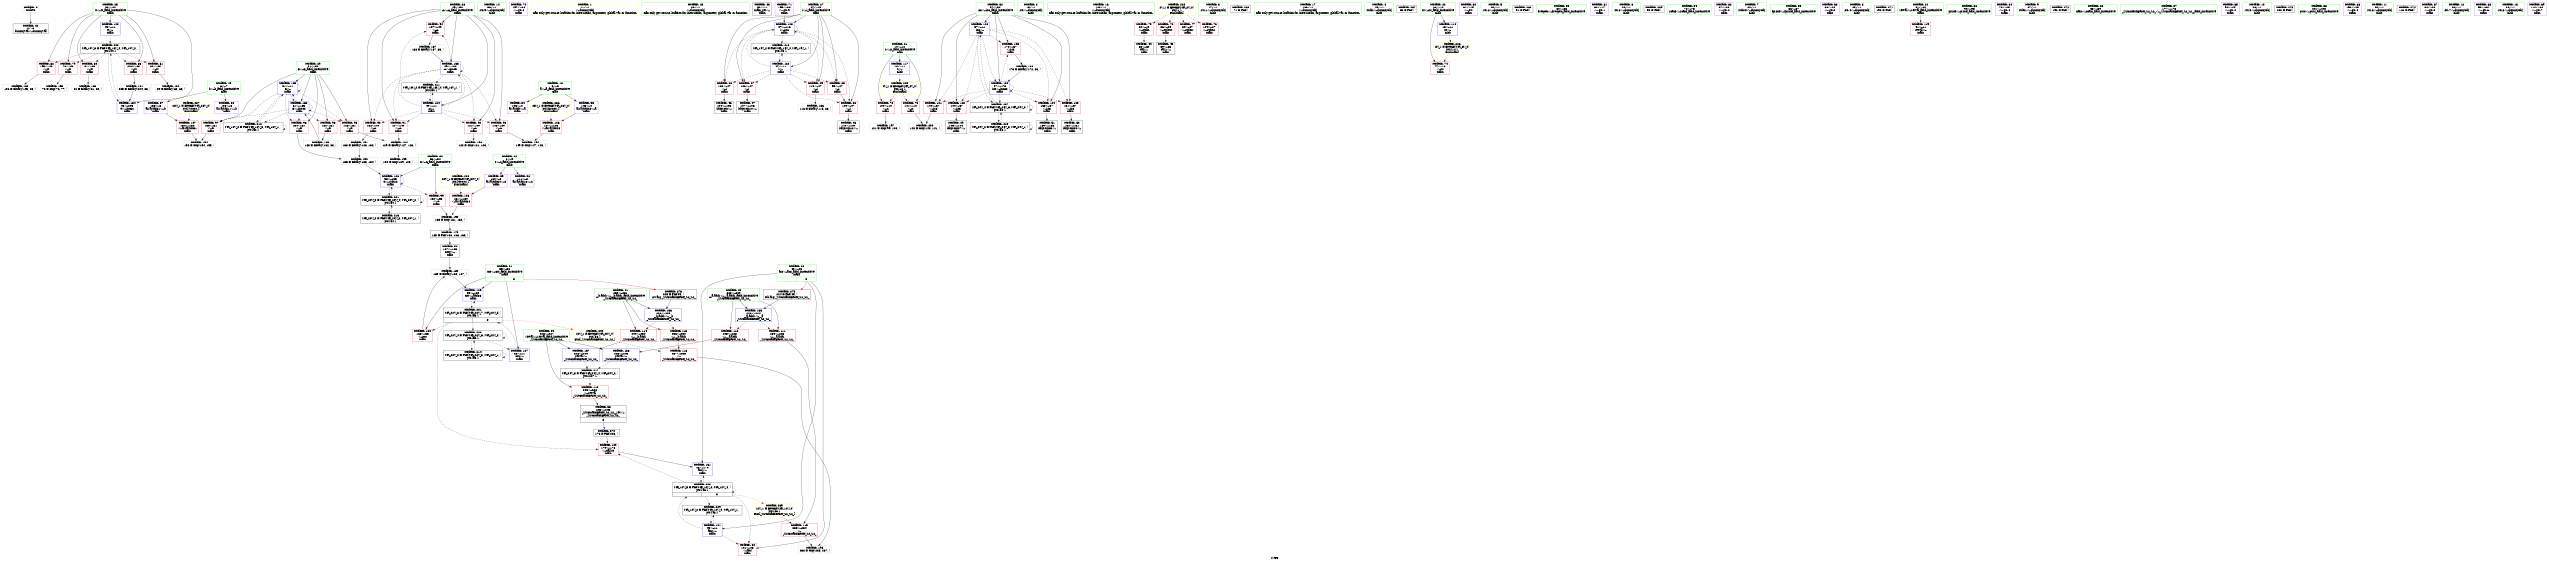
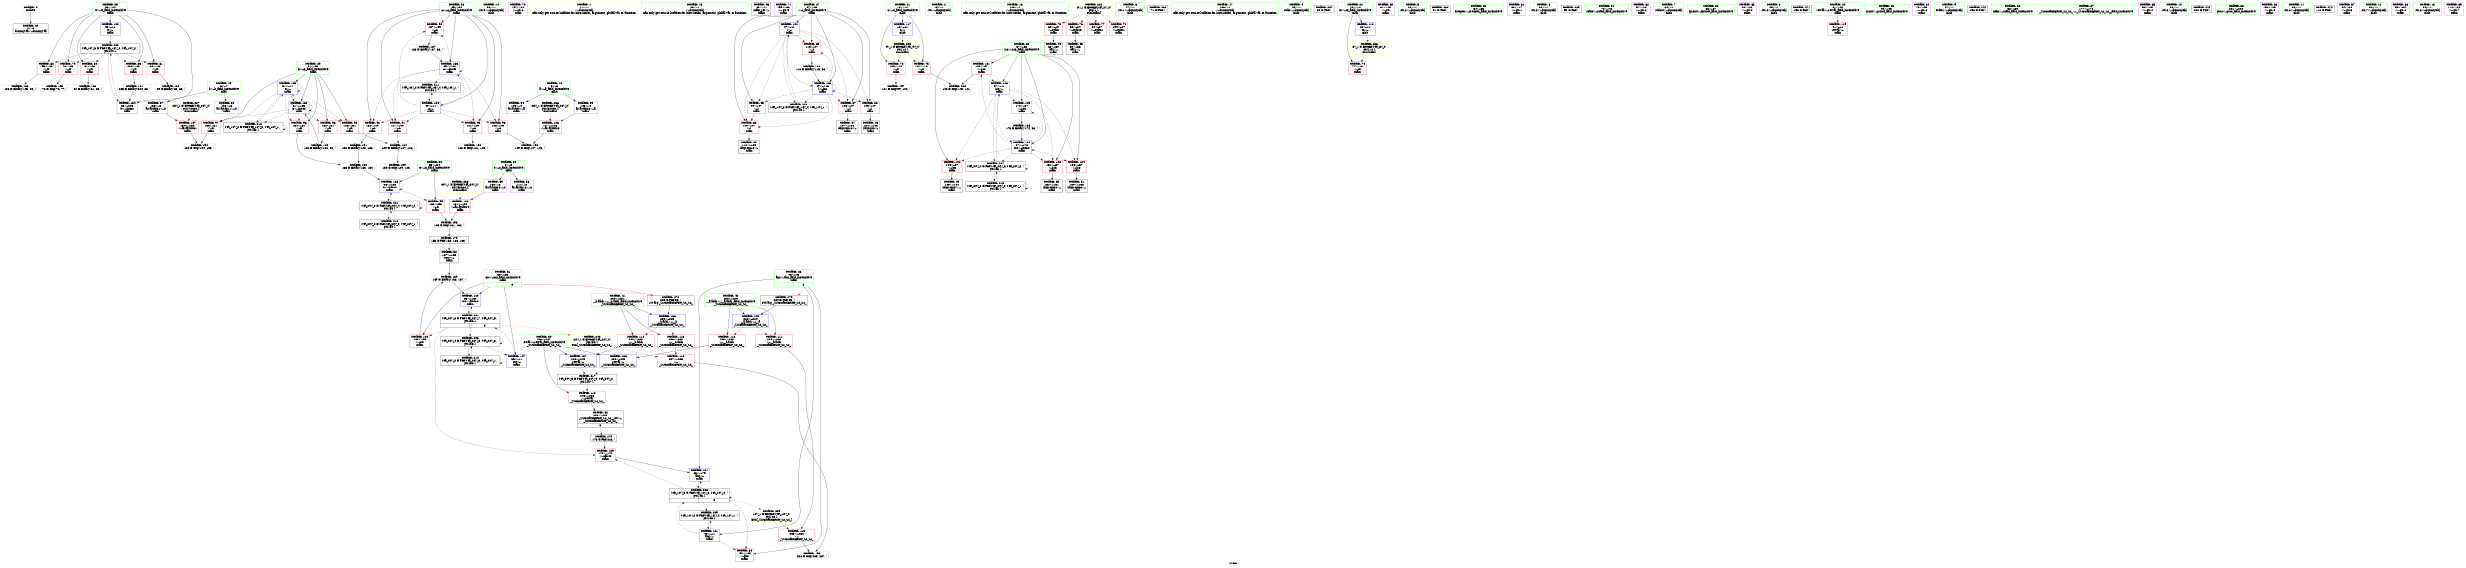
edge "NodeID: 71" -> "NodeID: 123": now "NodeID: 186" -> "NodeID: 123"
edge "NodeID: 128" -> "NodeID: 101": reversed
edge "NodeID: 132" -> "NodeID: 125": color black -> red
